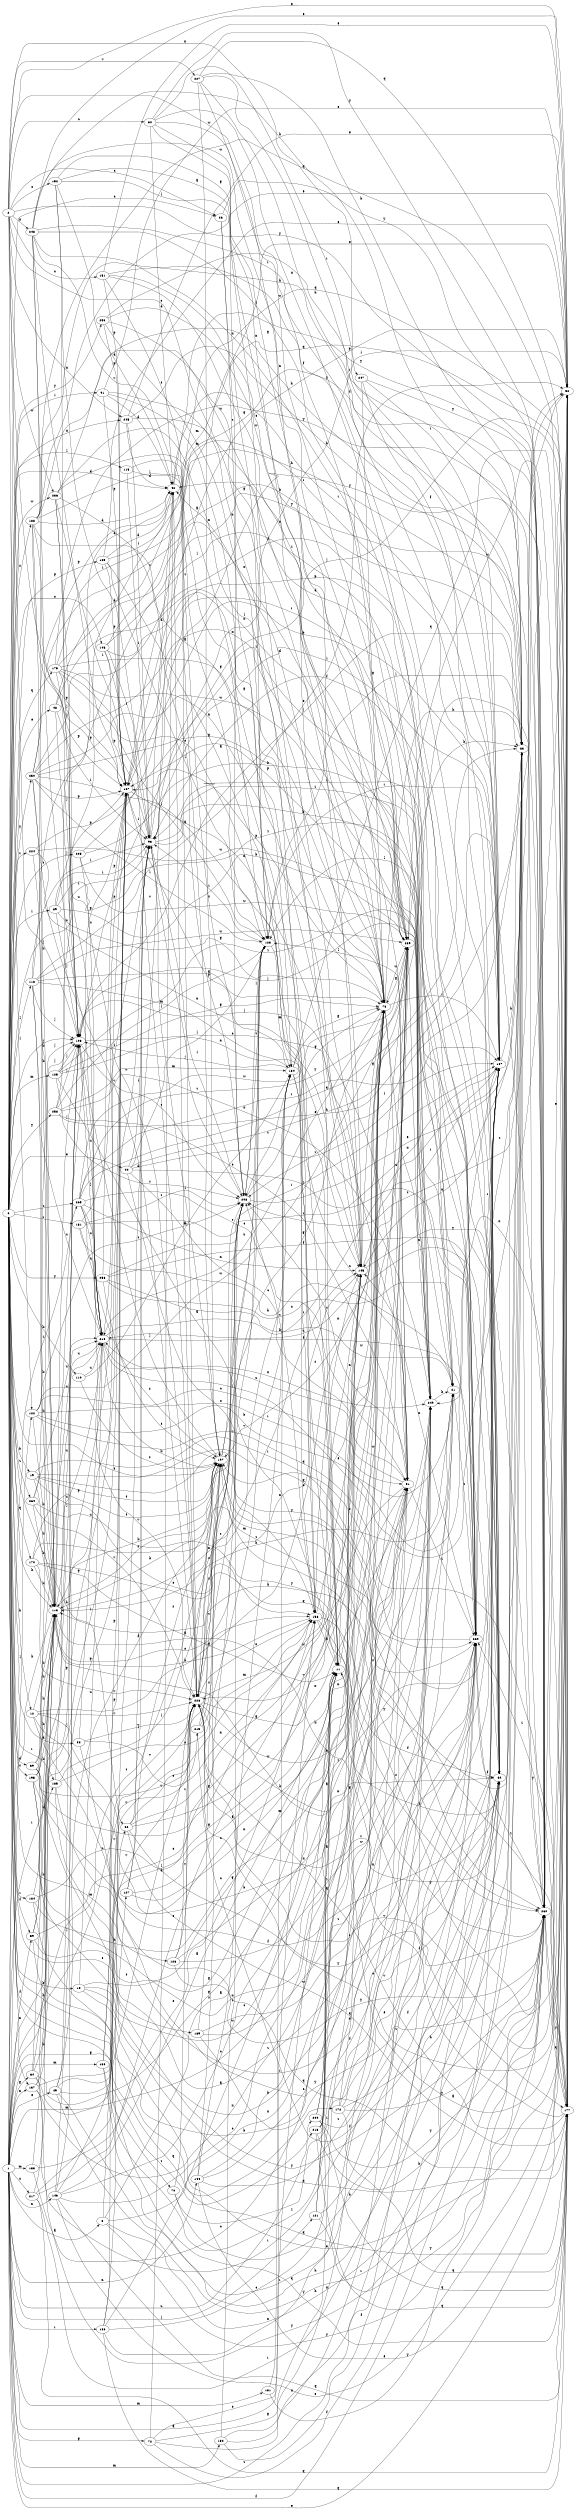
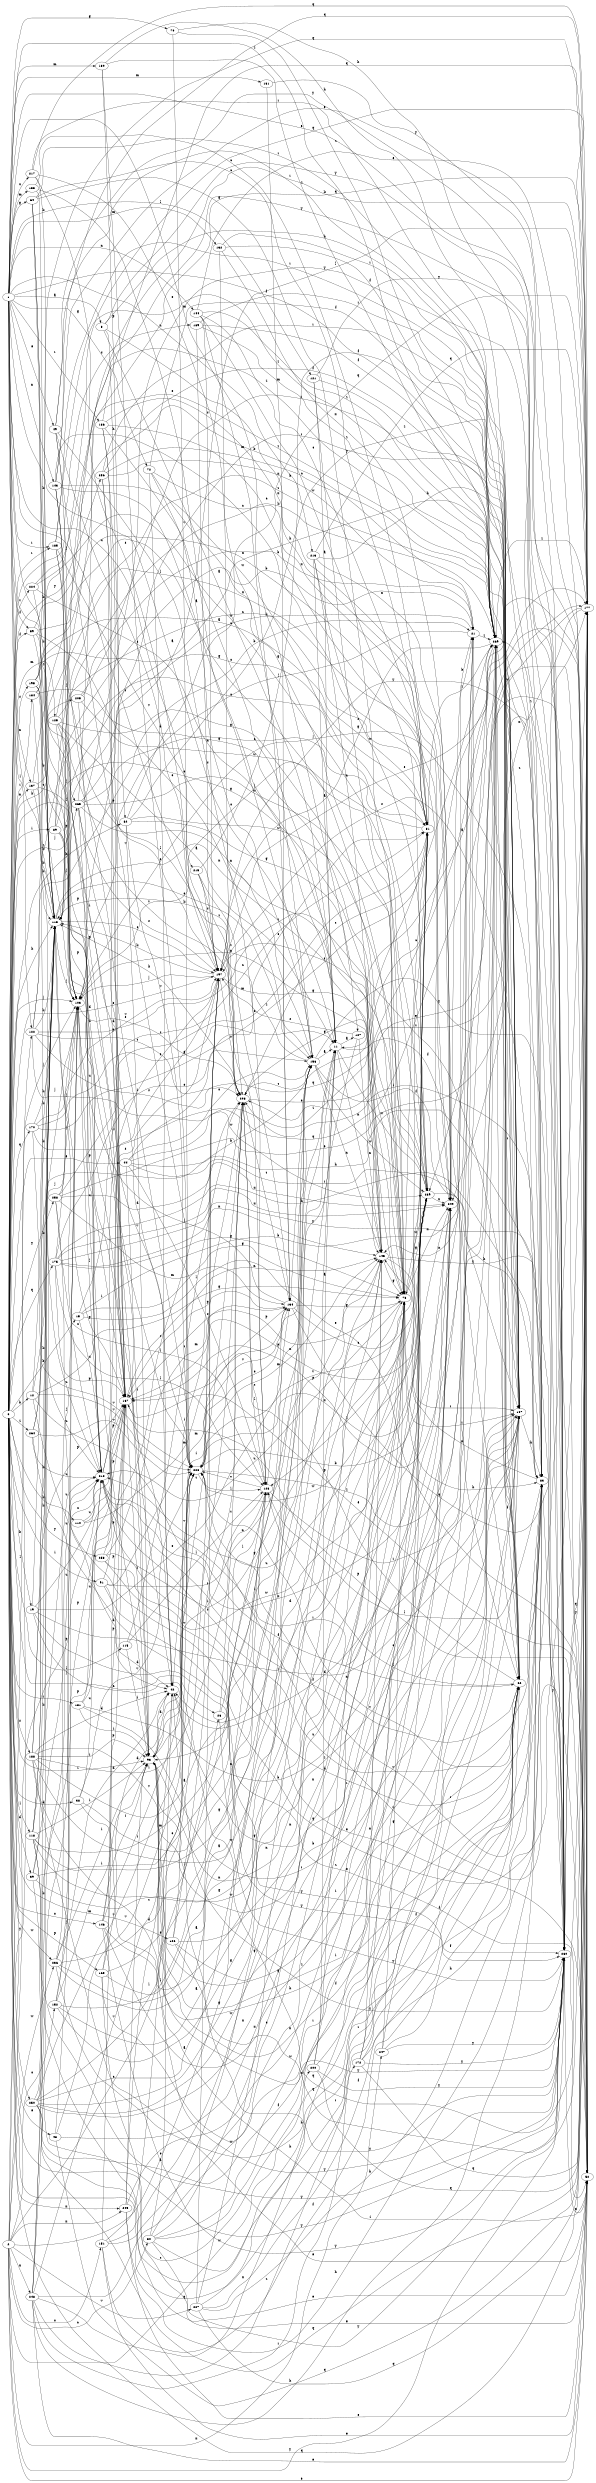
edge "218" -> "197": label "k" -> "s"
edge "228" -> "52": removed, label "e"
edge "127" -> "11": reversed
edge "12" -> "21": now "12" -> "31"
